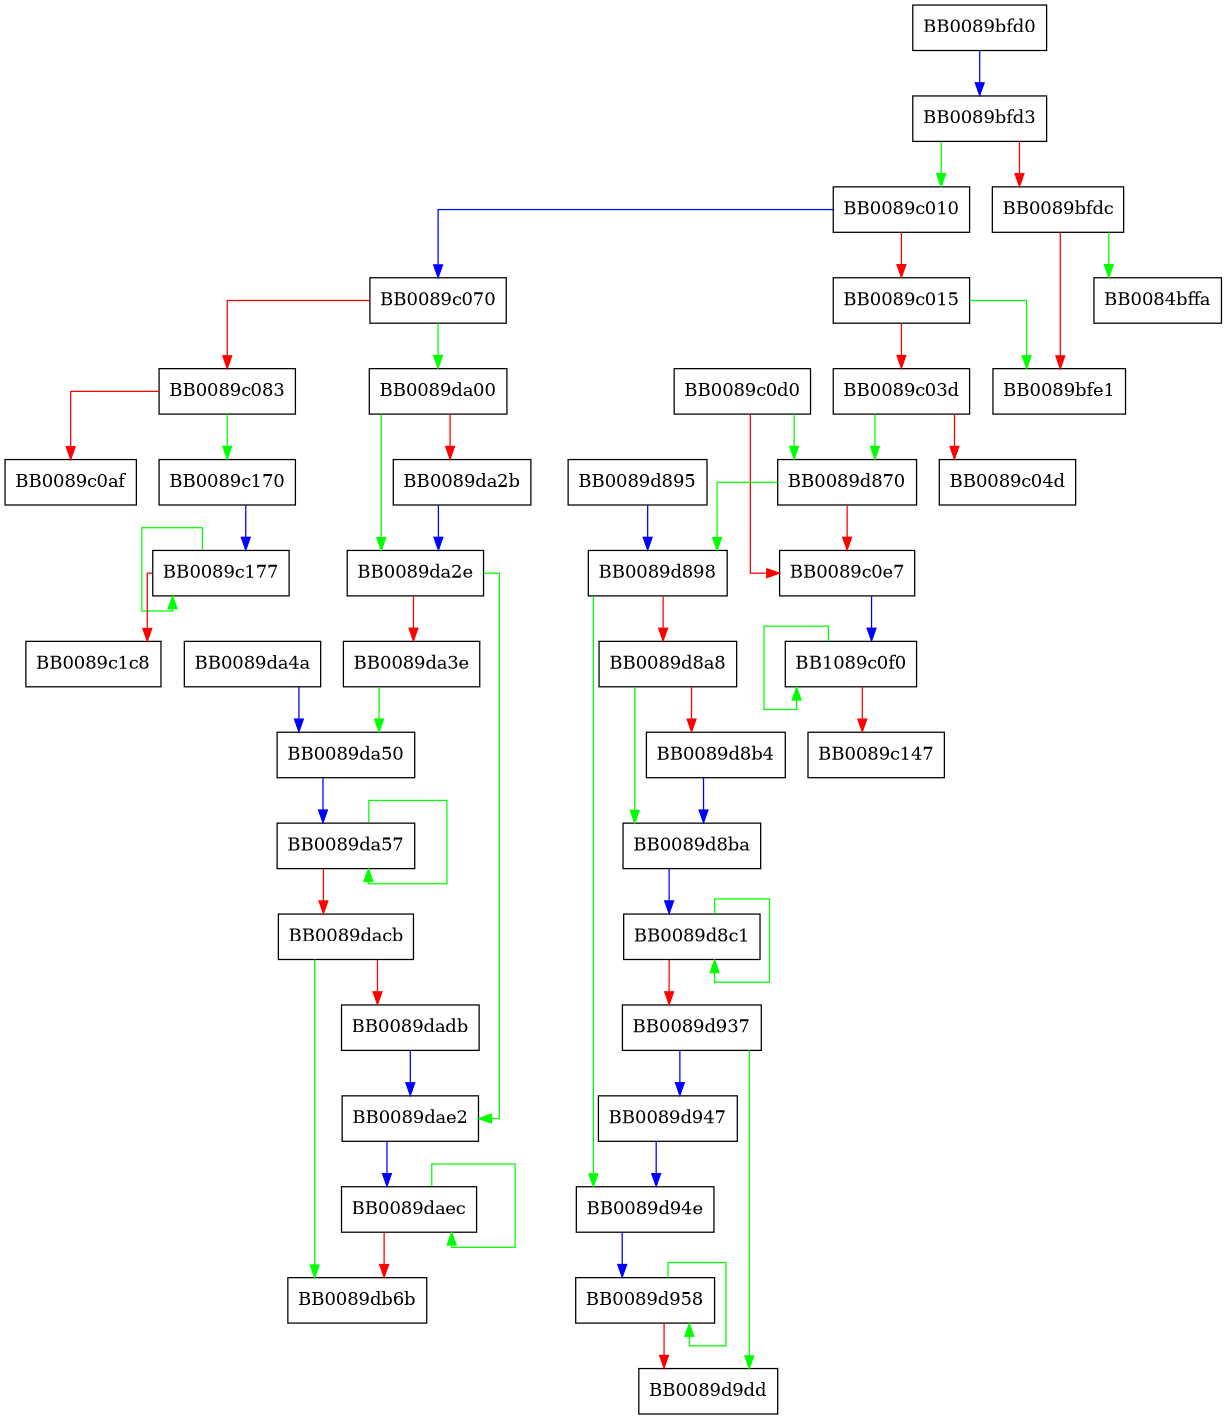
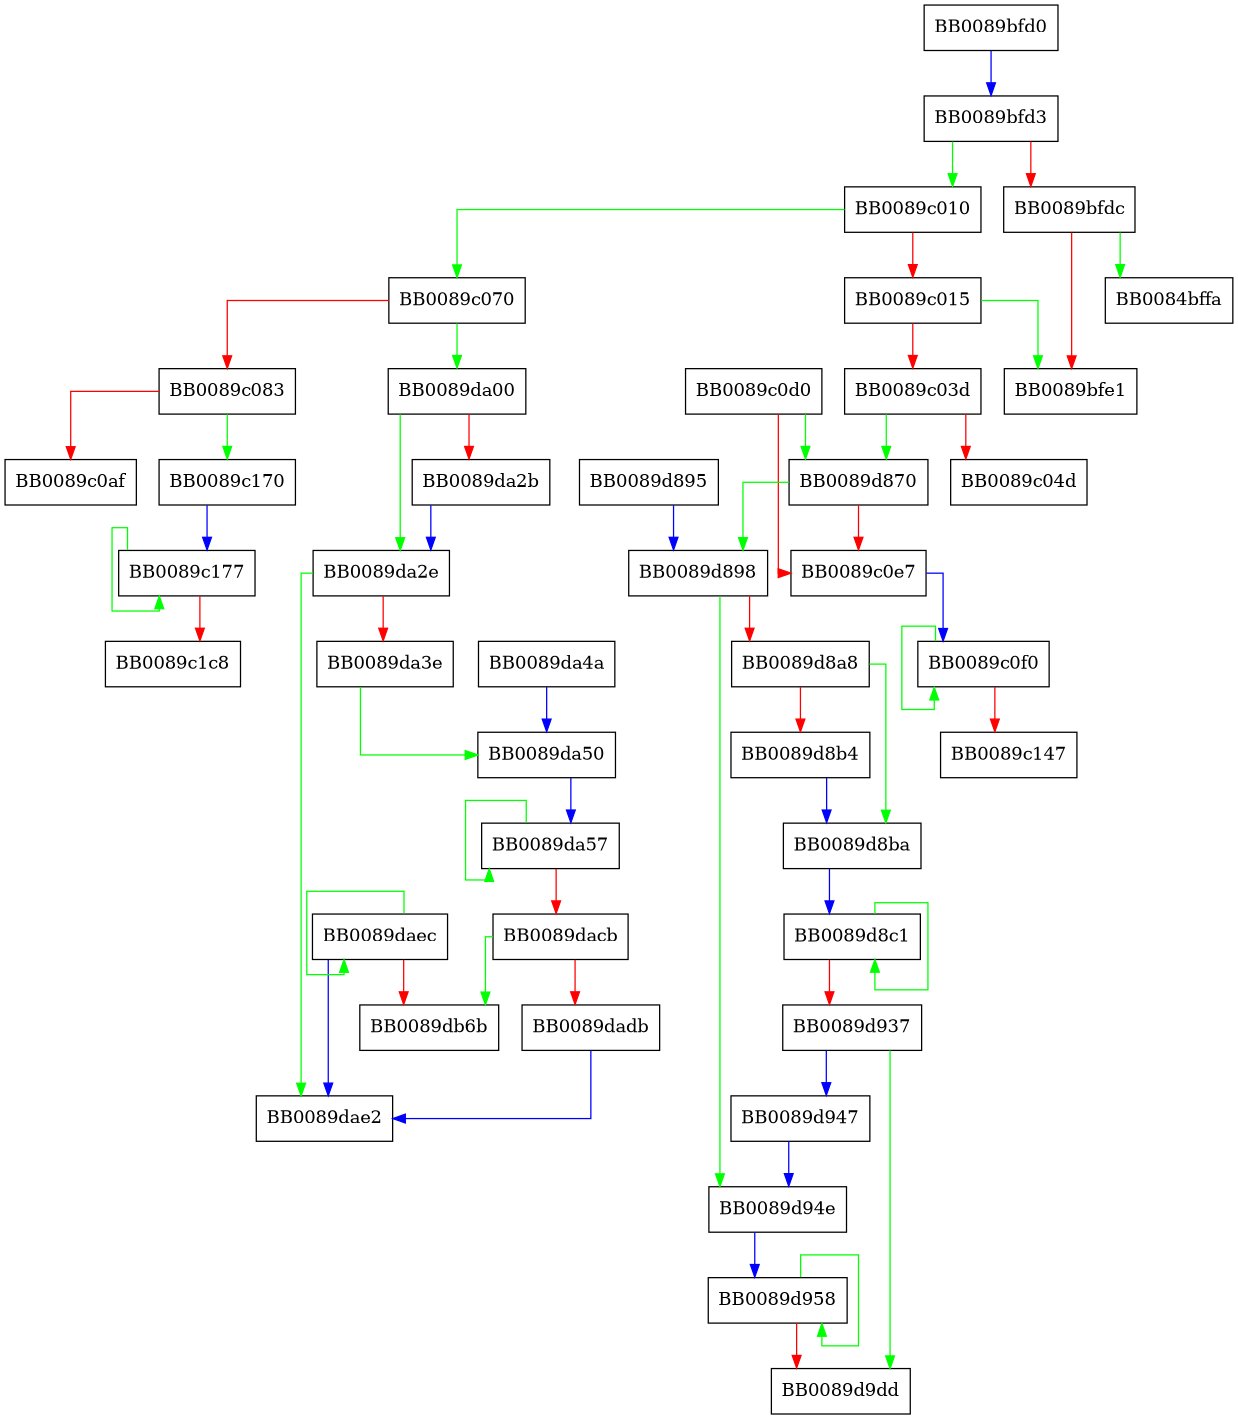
edge "BB0089c010" -> "BB0089c070": color blue -> green
node "BB1089c0f0": label "BB1089c0f0" -> "BB0089c0f0"
edge "BB0089dae2" -> "BB0089daec": reversed
